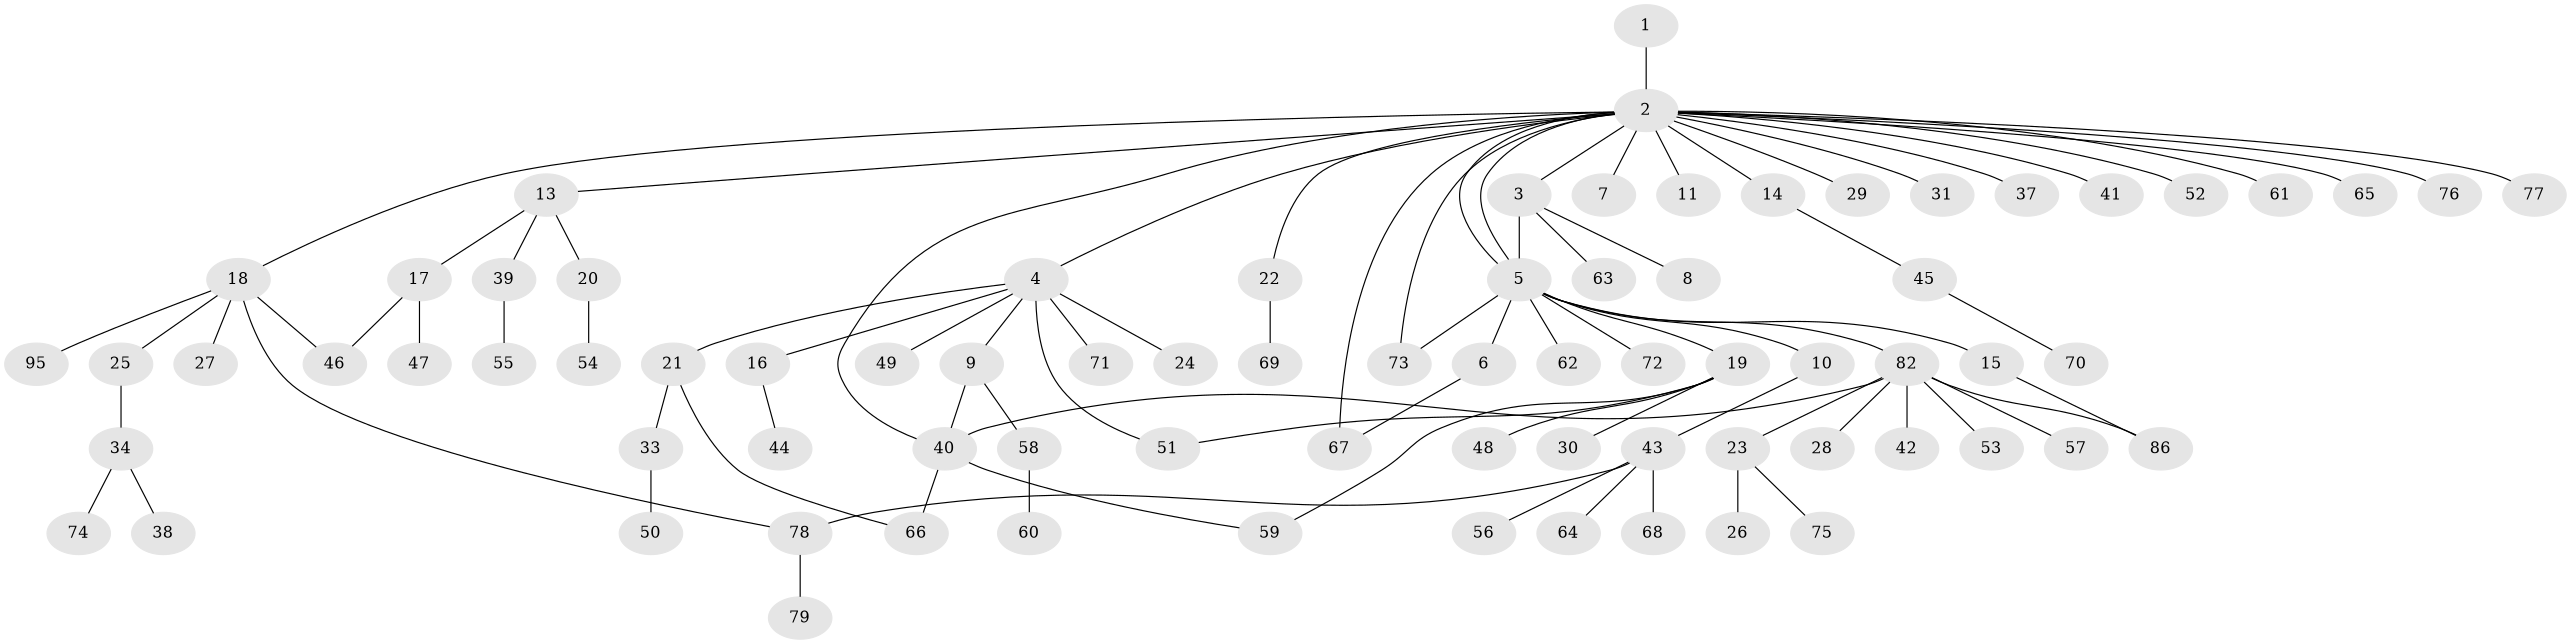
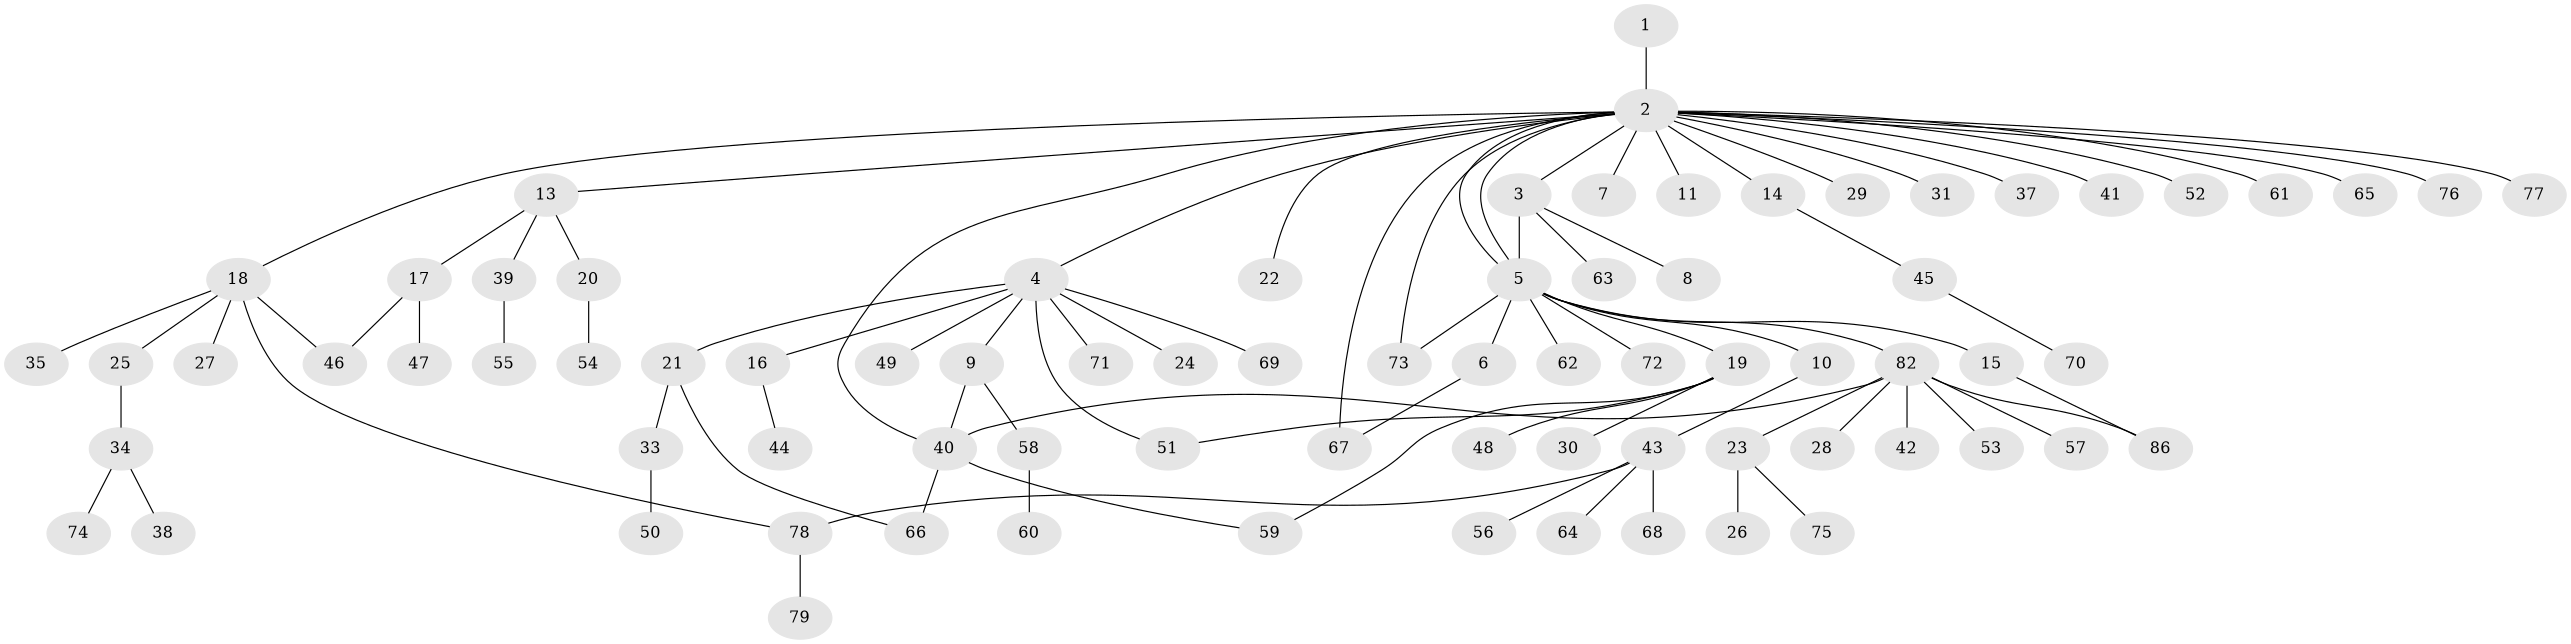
edge "22" -- "69": now "4" -- "69"
node "95": label "95" -> "35"
